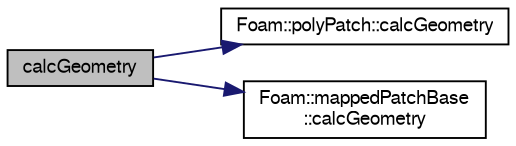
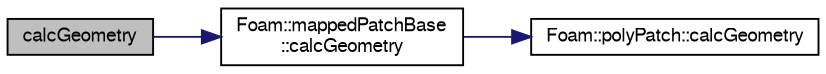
edge "calcGeometry" -> "Foam::polyPatch::calcGeometry": now "Foam::mappedPatchBase ::calcGeometry" -> "Foam::polyPatch::calcGeometry"
